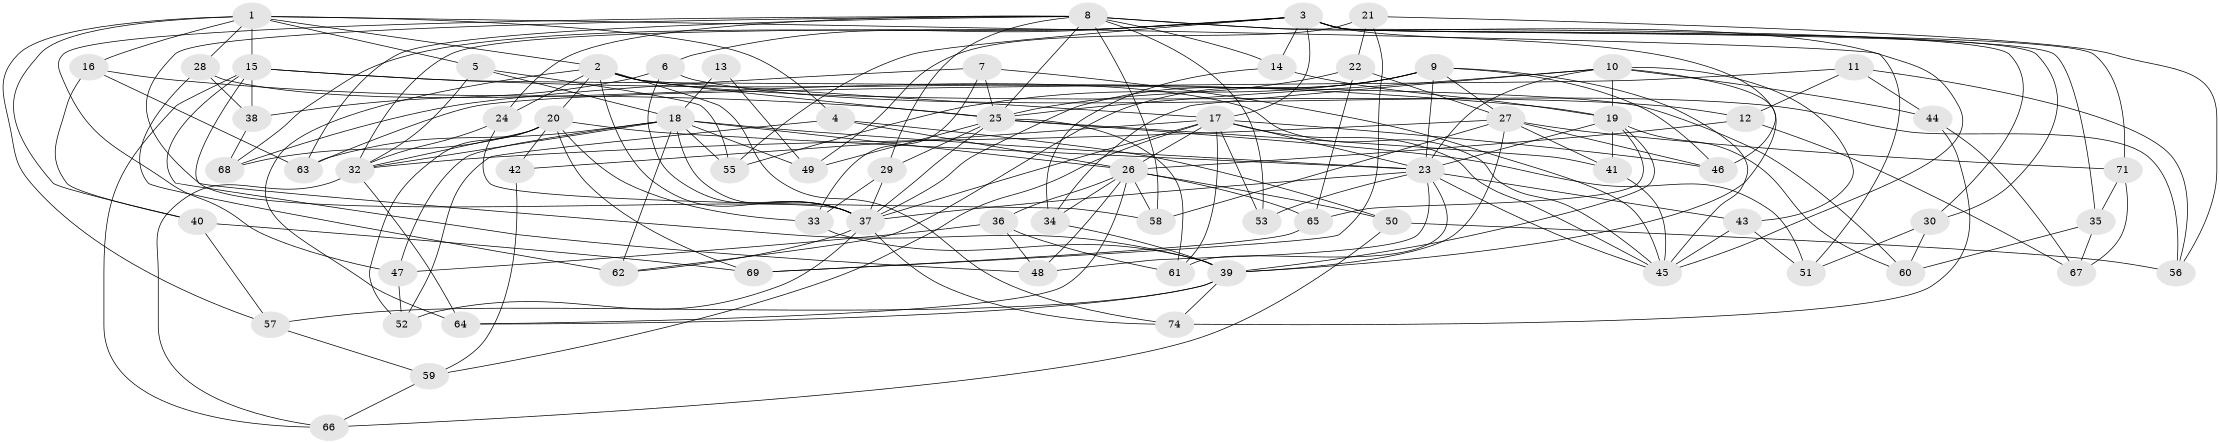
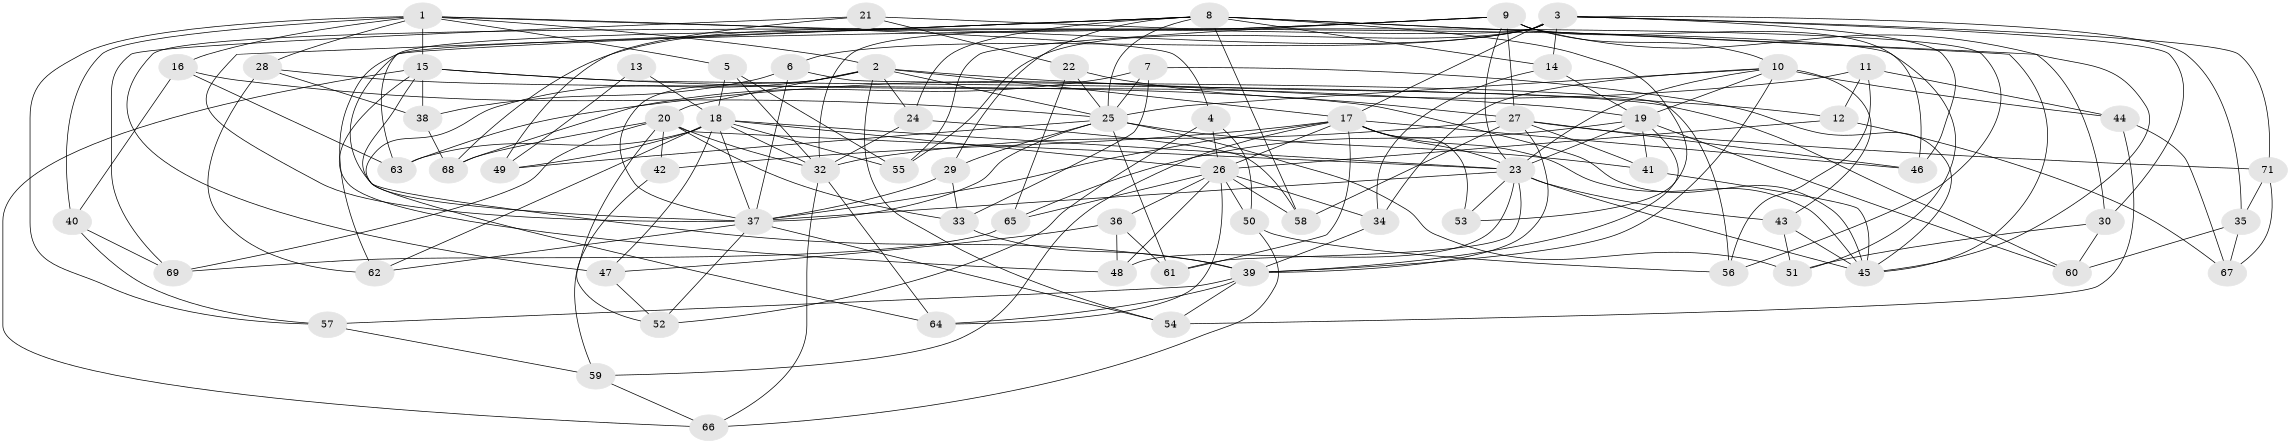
edge "9" -- "10": added
node "74": label "74" -> "54"
